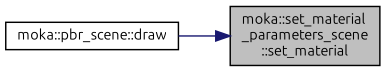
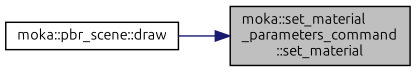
node "moka::set_material _parameters_scene ::set_material": label "moka::set_material _parameters_scene ::set_material" -> "moka::set_material _parameters_command ::set_material"
